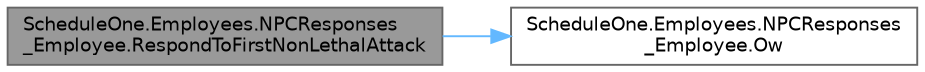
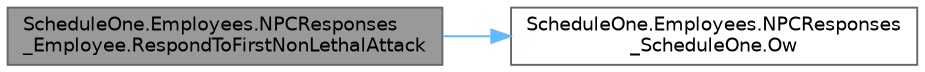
node "ScheduleOne.Employees.NPCResponses _Employee.Ow": label "ScheduleOne.Employees.NPCResponses _Employee.Ow" -> "ScheduleOne.Employees.NPCResponses _ScheduleOne.Ow"
